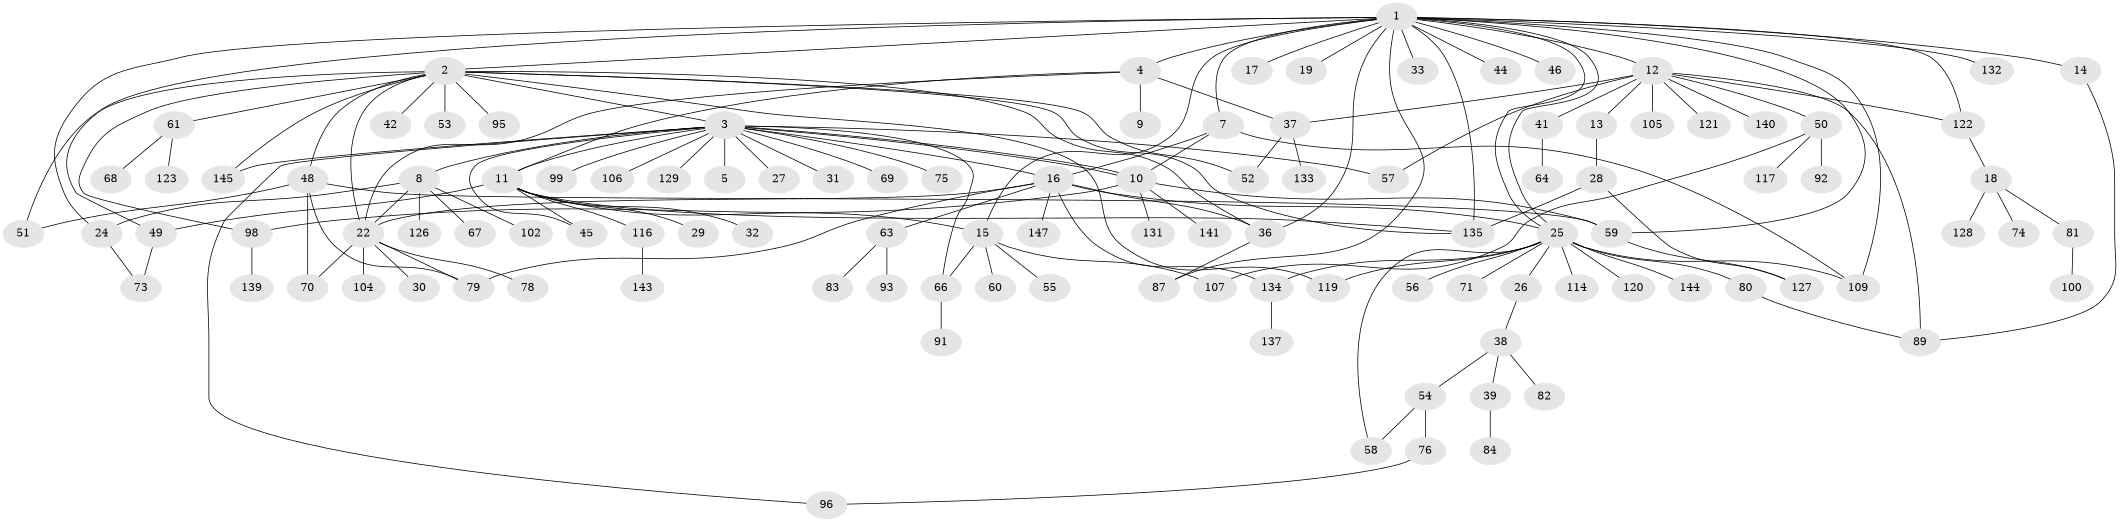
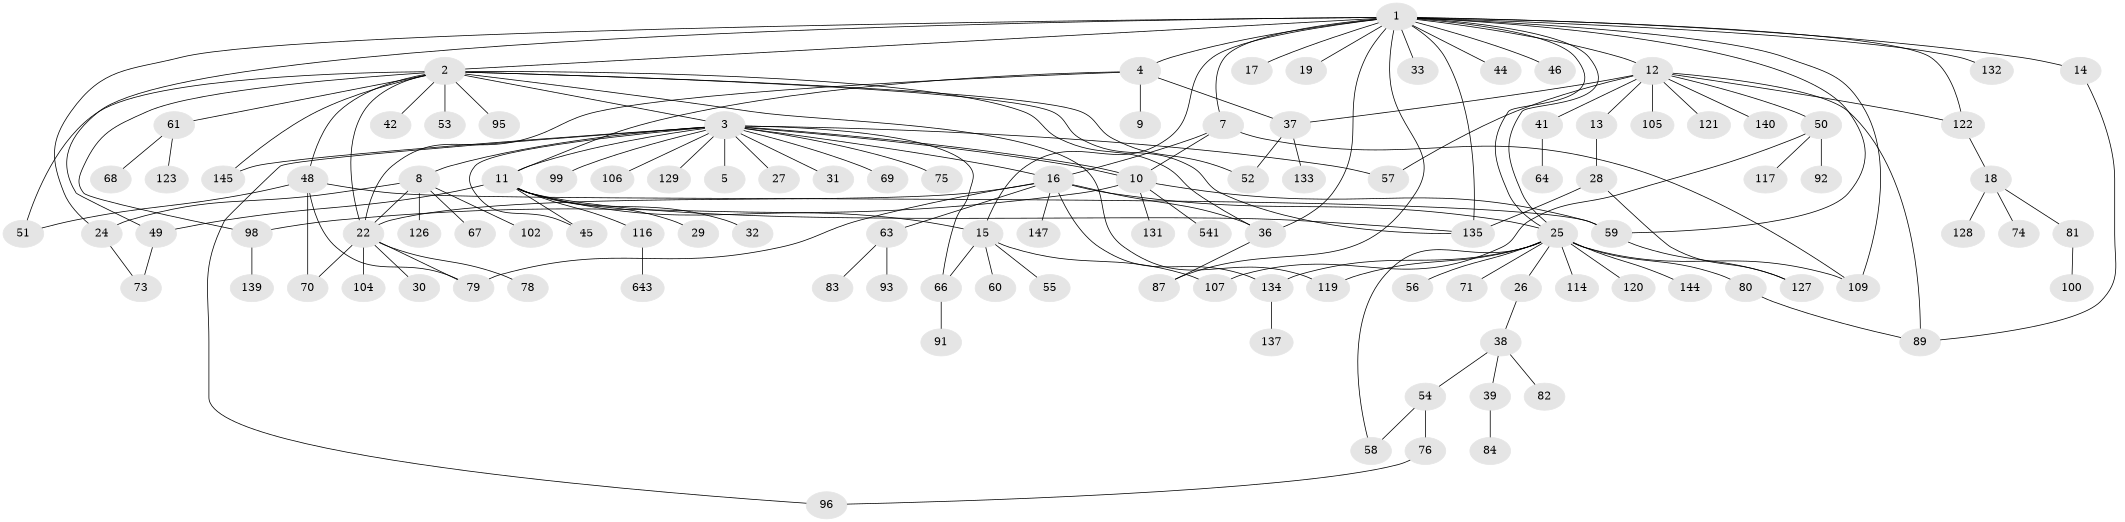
node "141": label "141" -> "541"
node "143": label "143" -> "643"
